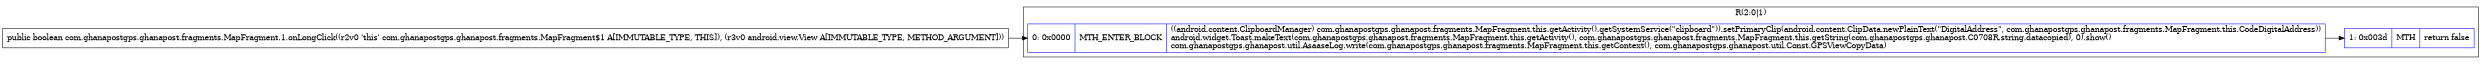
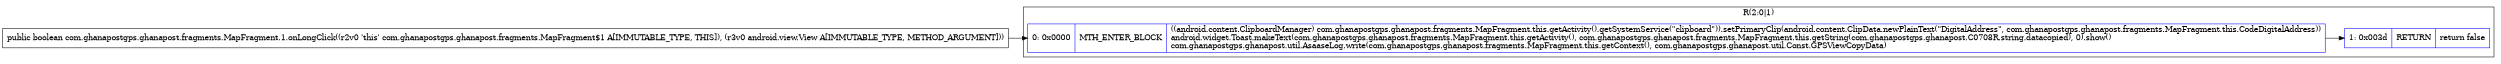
node "1: 0x003d": text "MTH" -> "RETURN"
